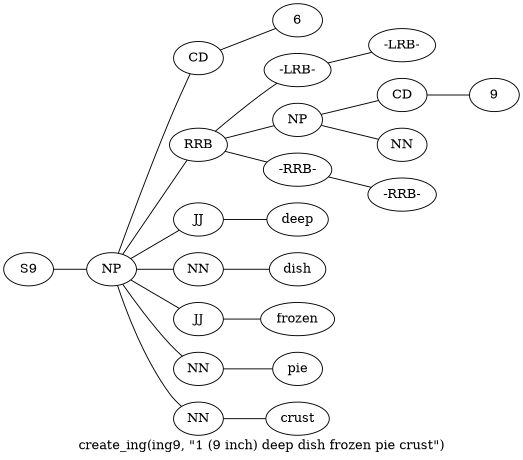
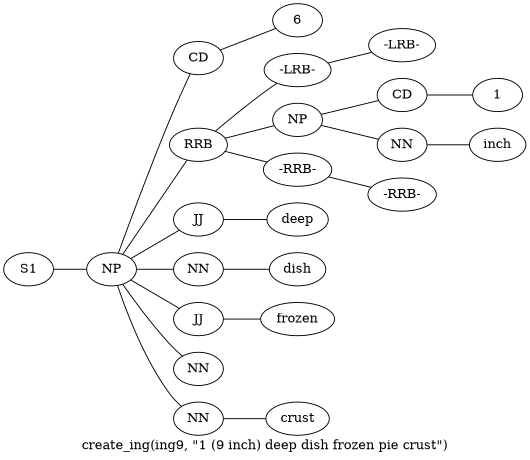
node "9": label "9" -> "1"
node "inch": added
node "S9": label "S9" -> "S1"
node "pie": removed
